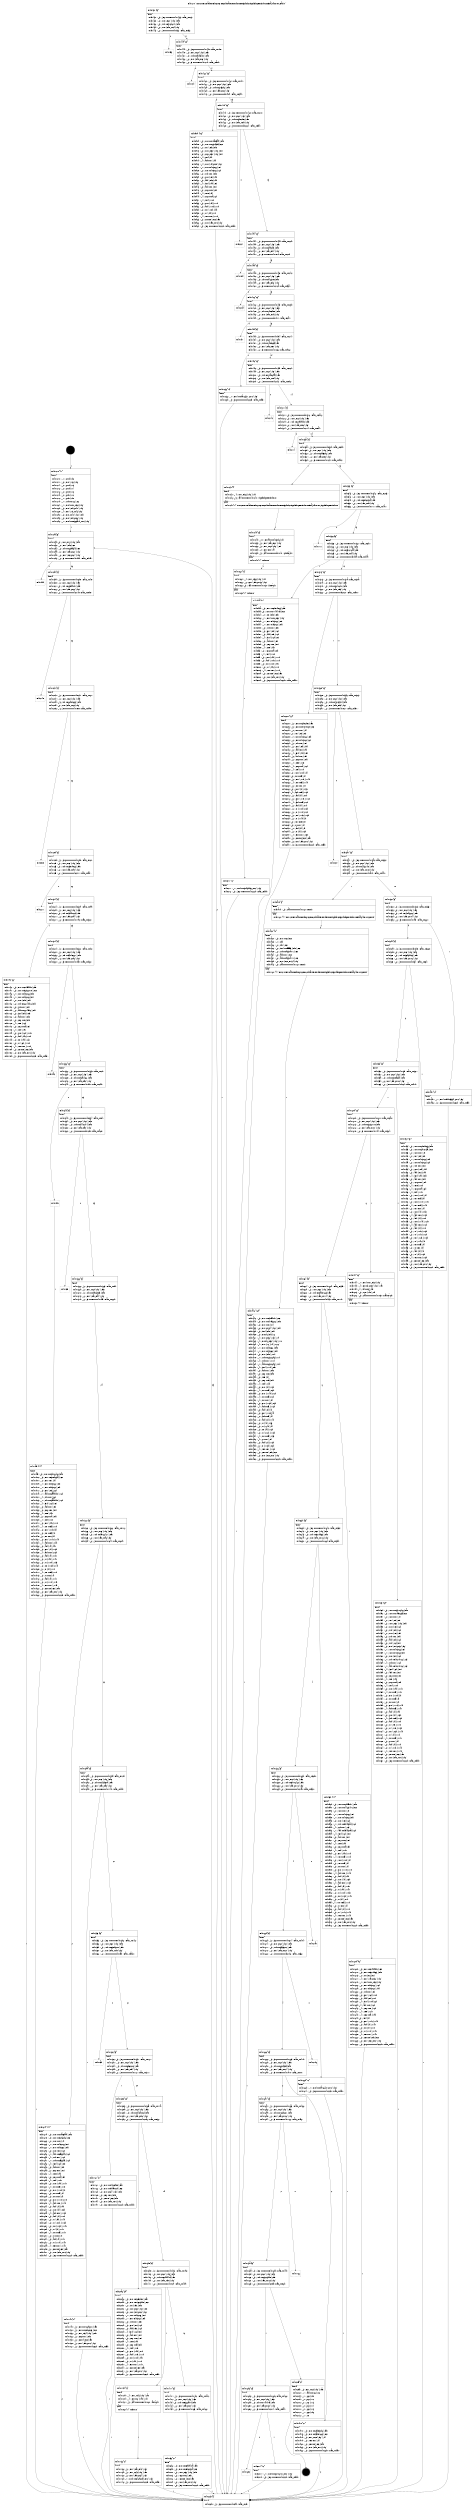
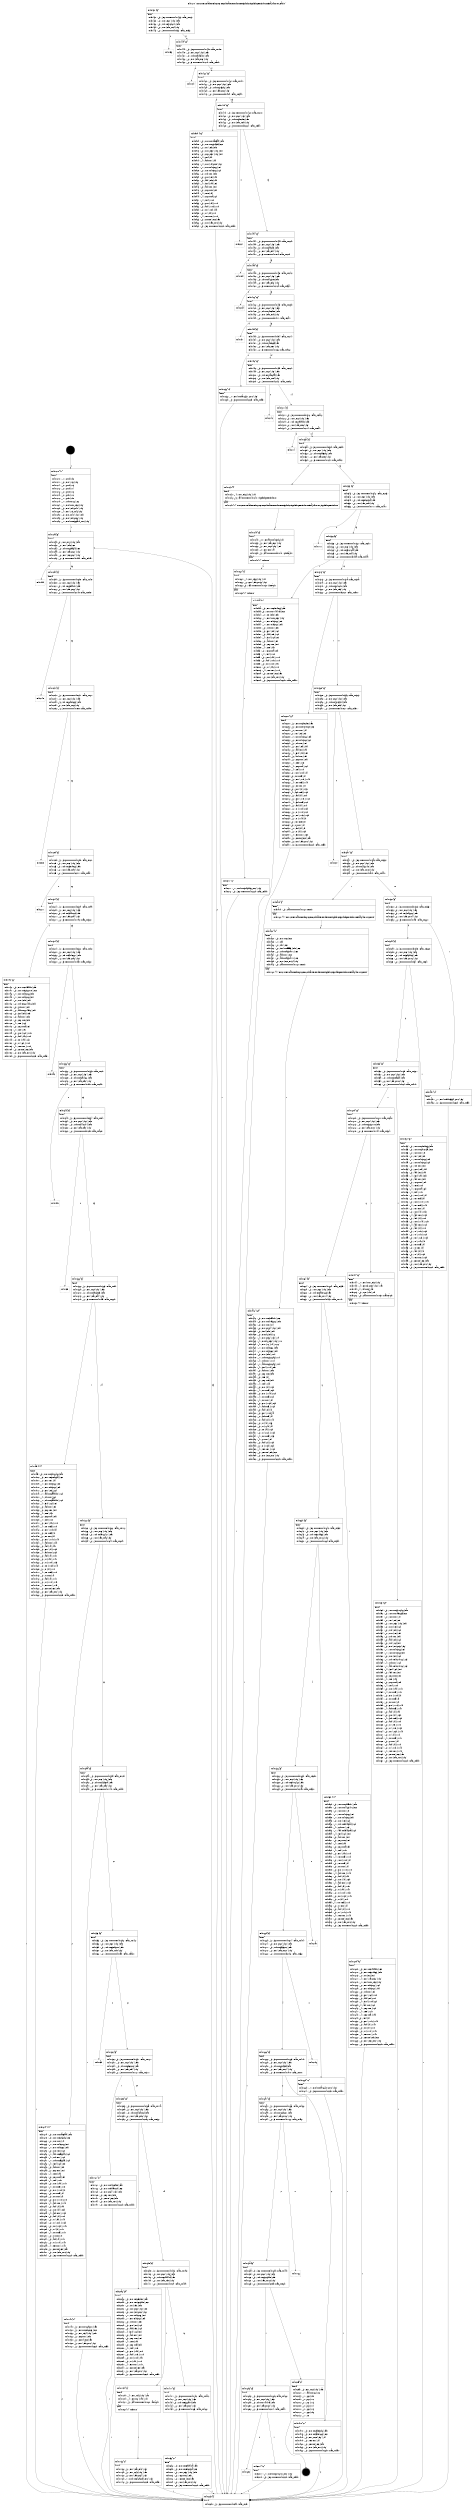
edge "0x401f0b" -> "0x401afd [144]": now "0x401368 [25]" -> "0x401afd [144]"
